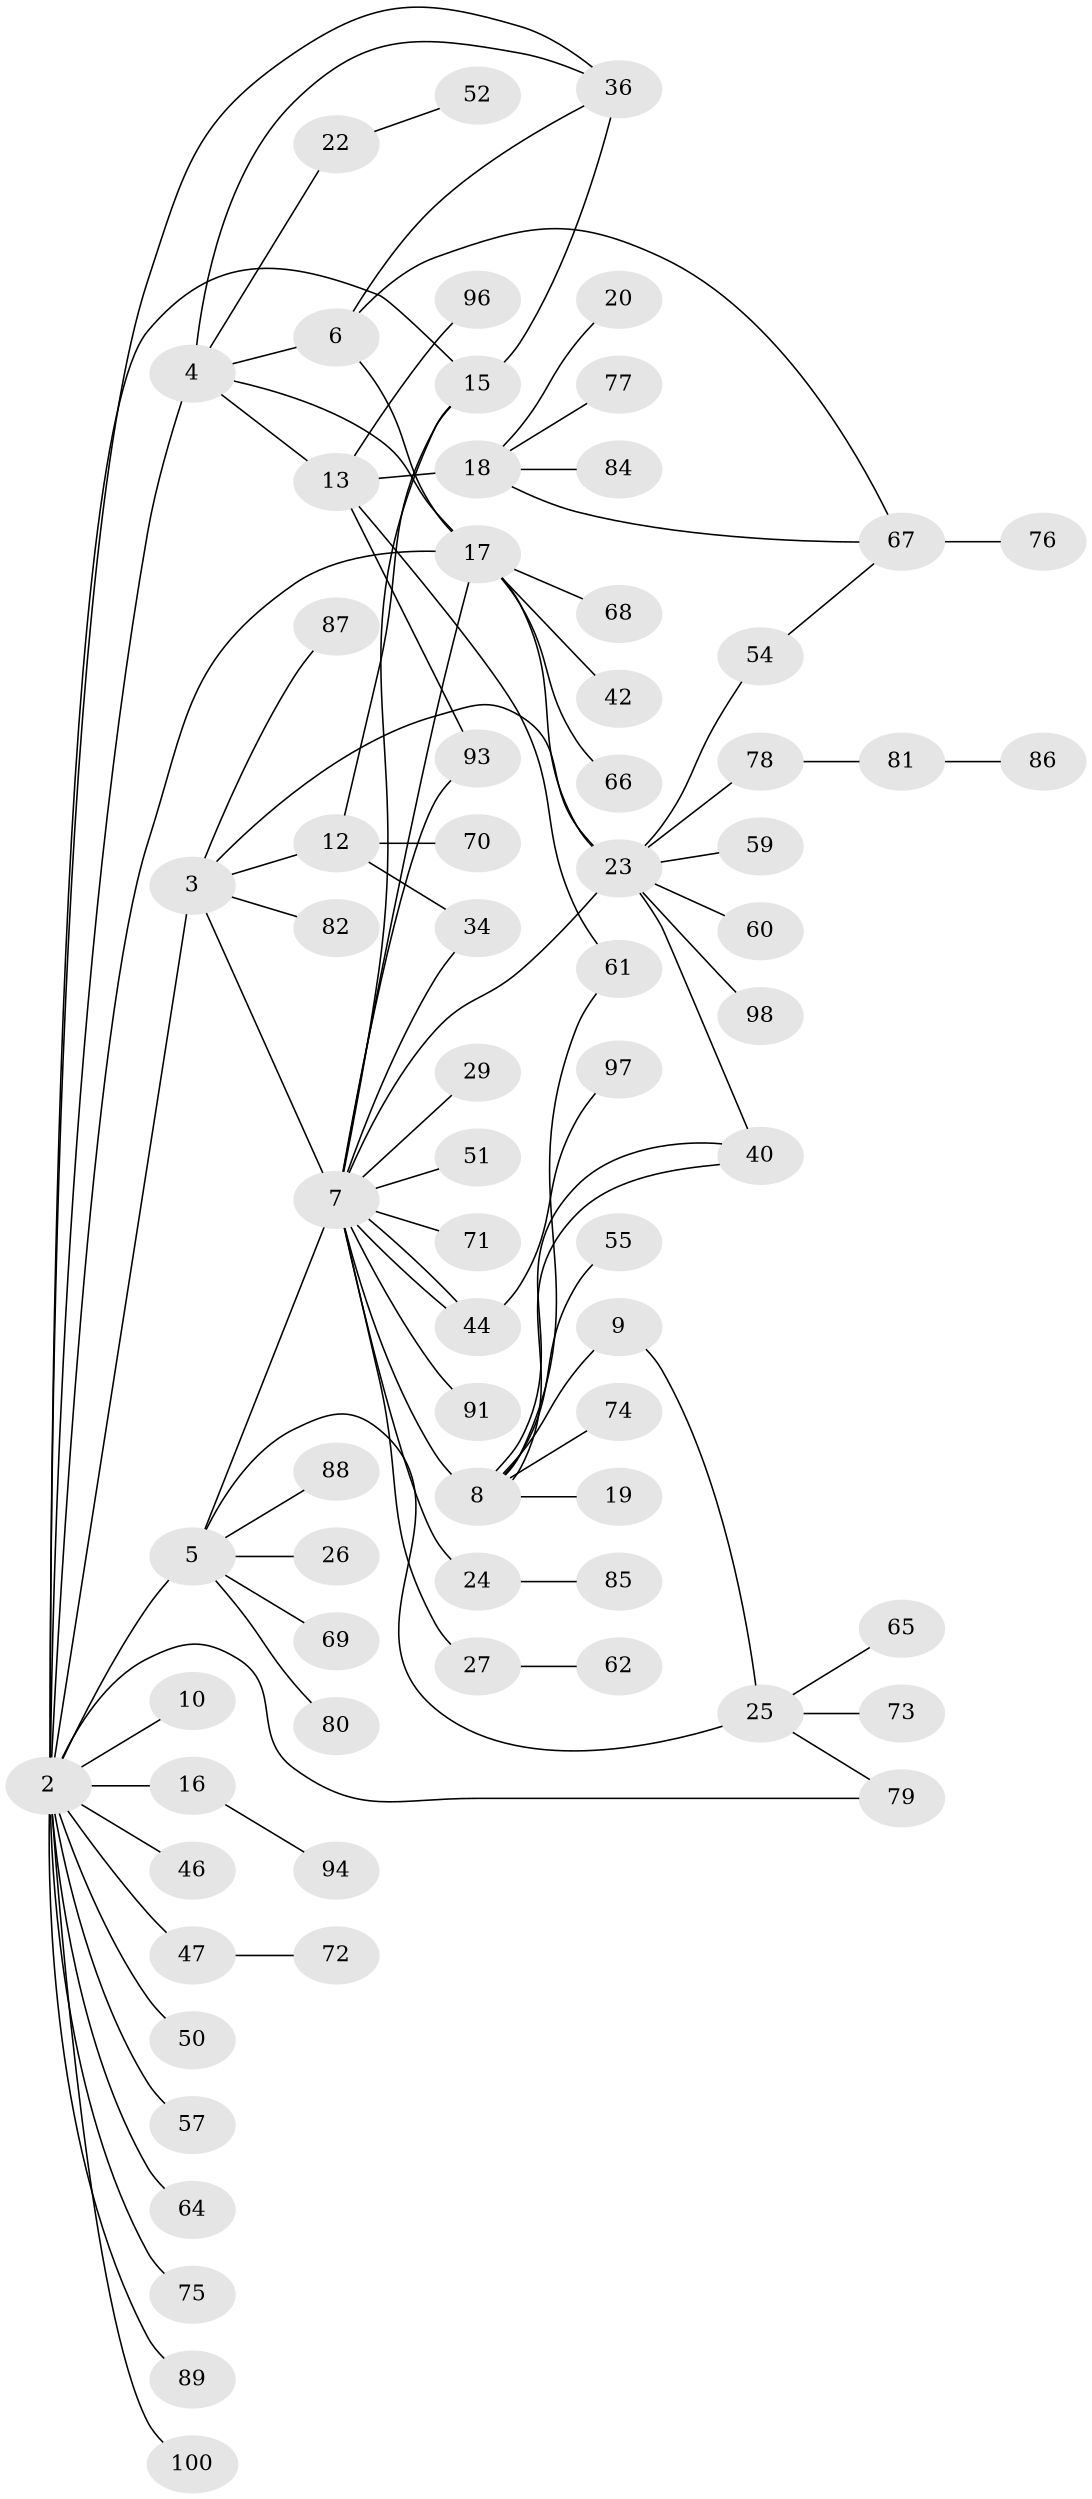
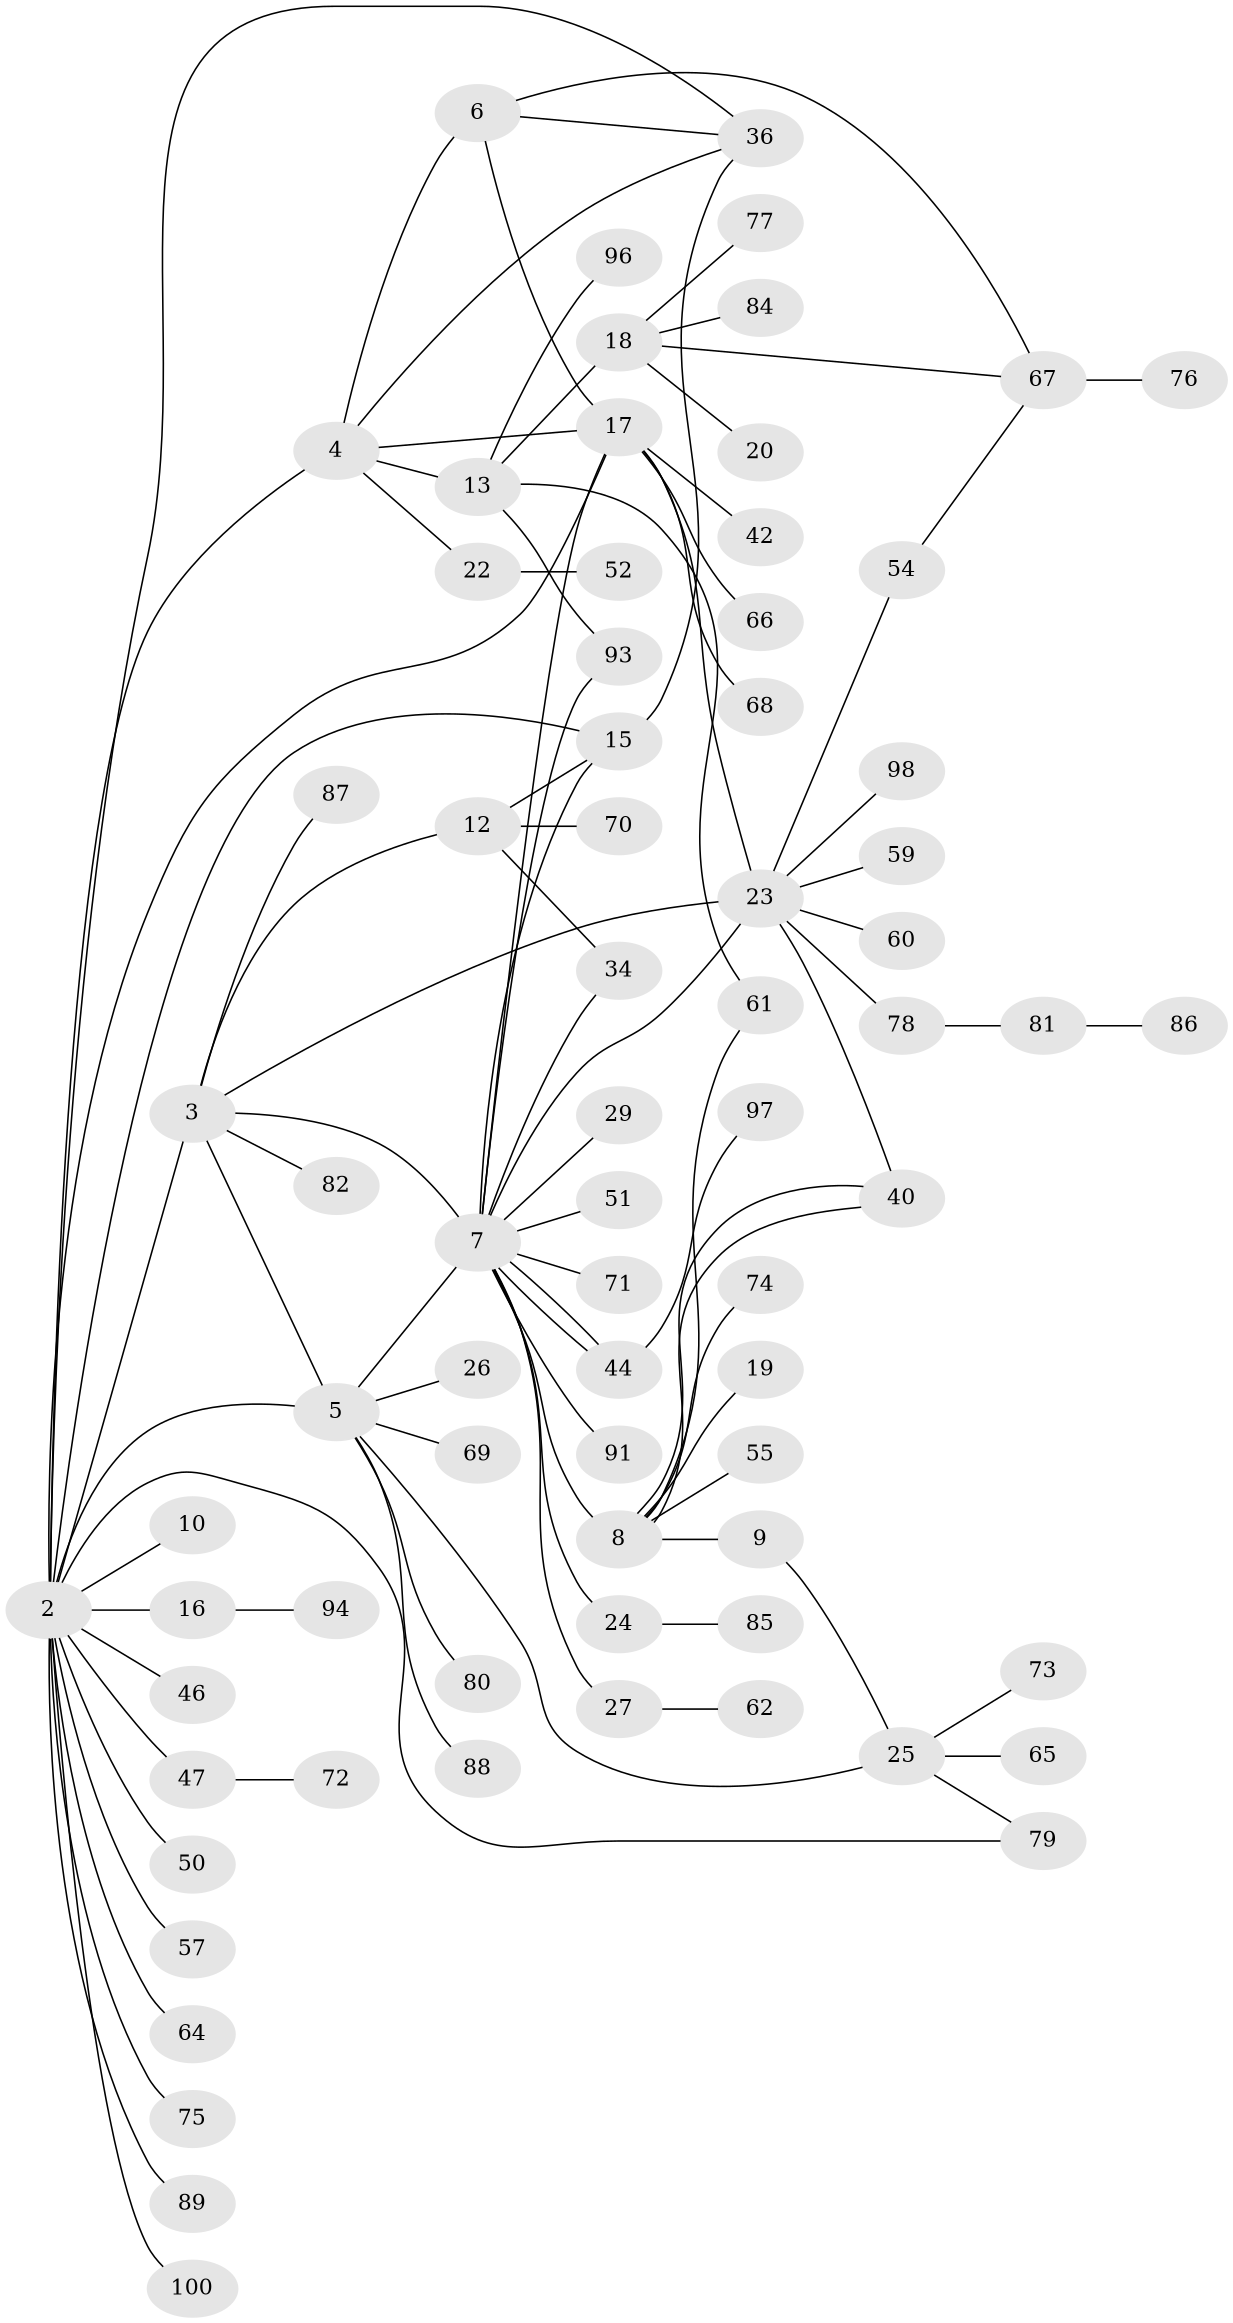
edge "3" -- "5": added
